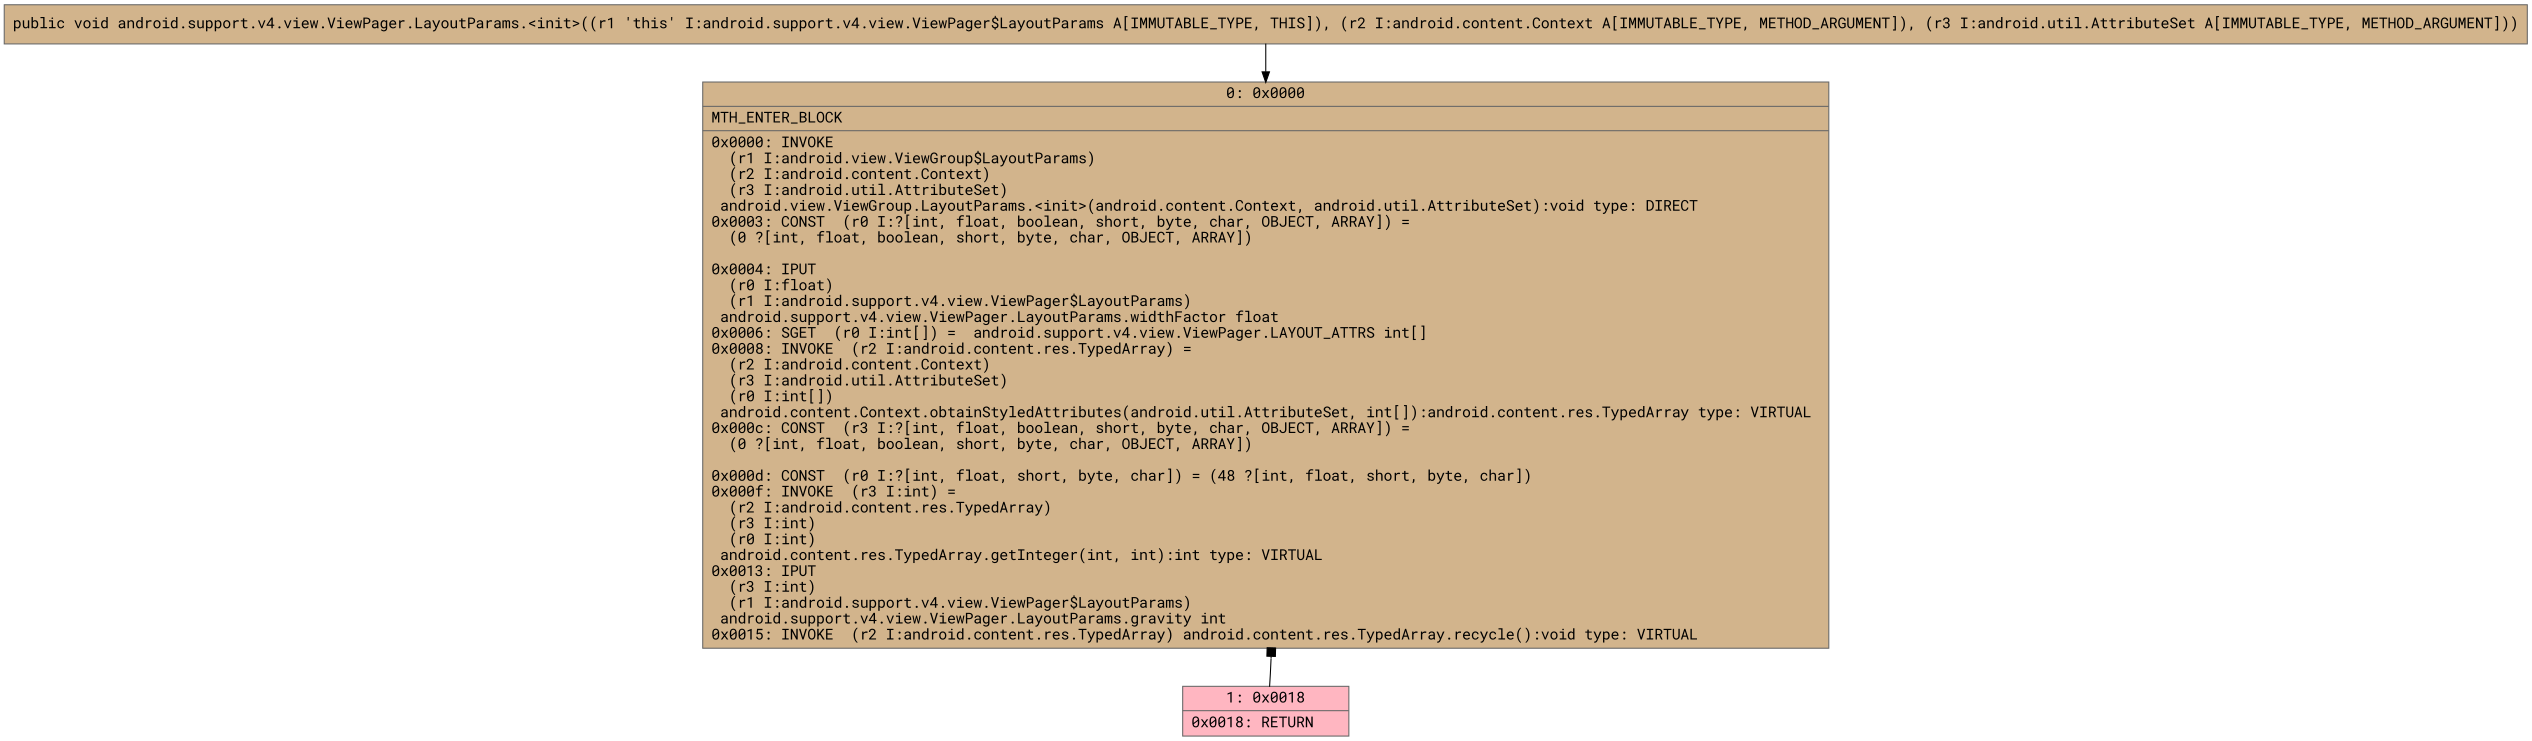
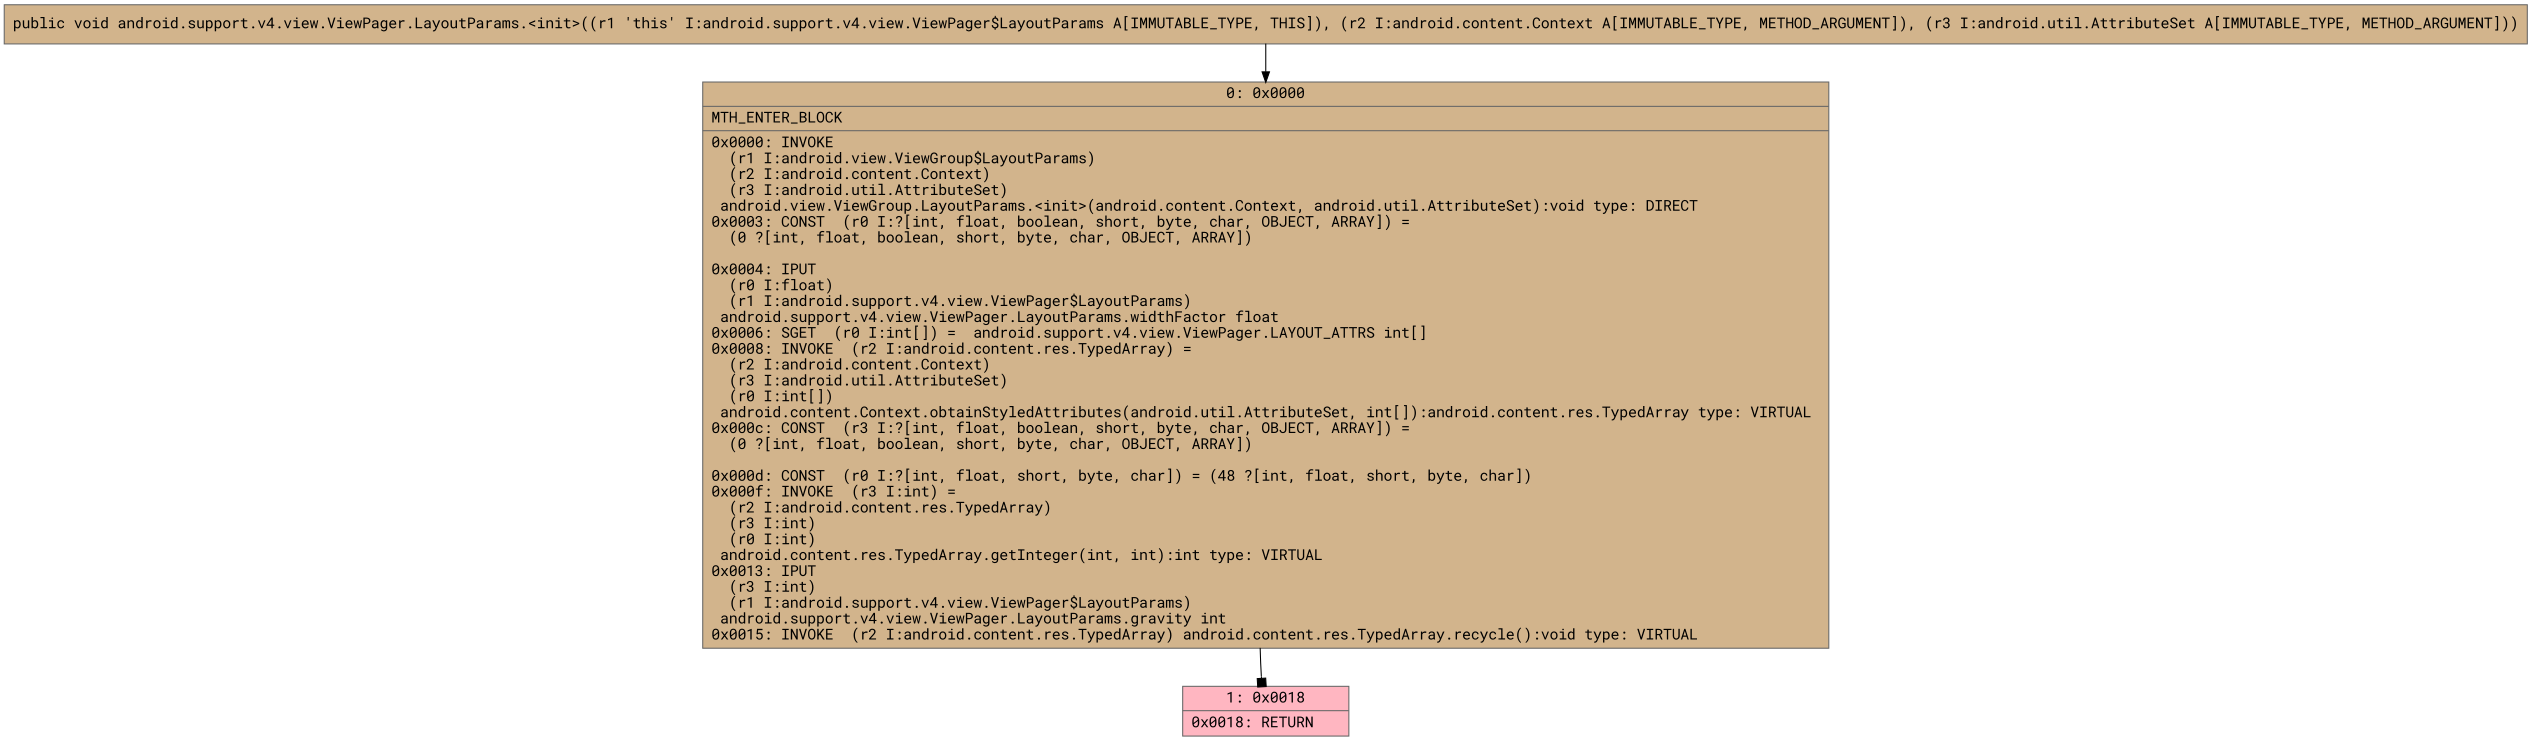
edge "1: 0x0018" -> "0: 0x0000": reversed
